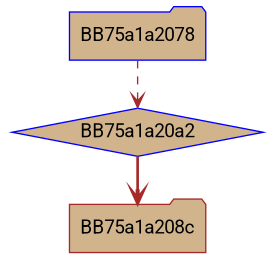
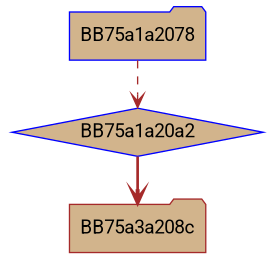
node "BB75a1a208c": label "BB75a1a208c" -> "BB75a3a208c"
